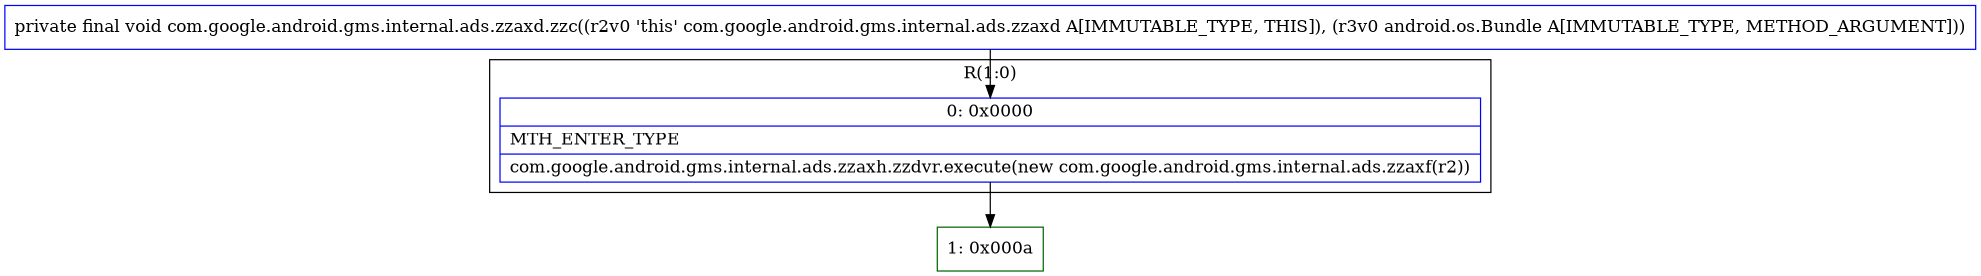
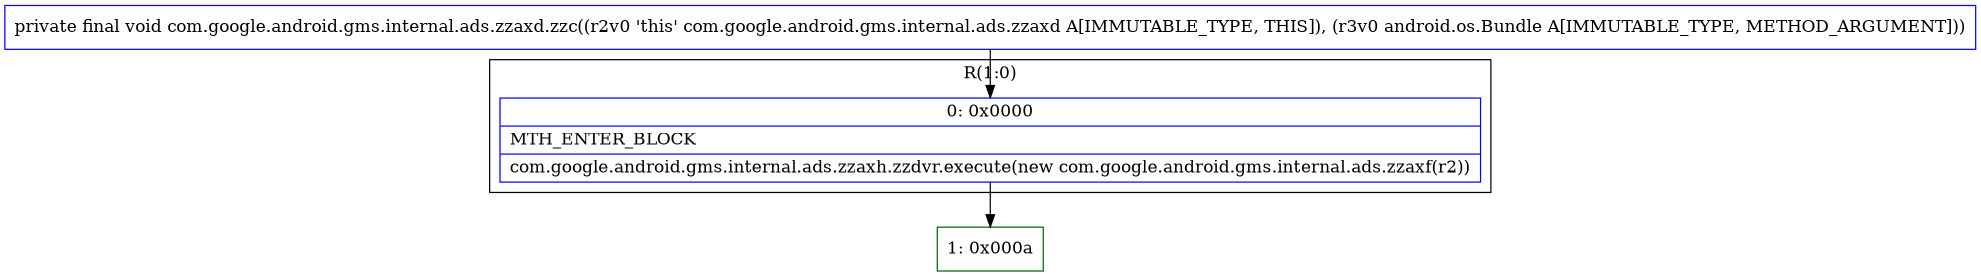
node "0: 0x0000": text "MTH_ENTER_TYPE" -> "MTH_ENTER_BLOCK"
